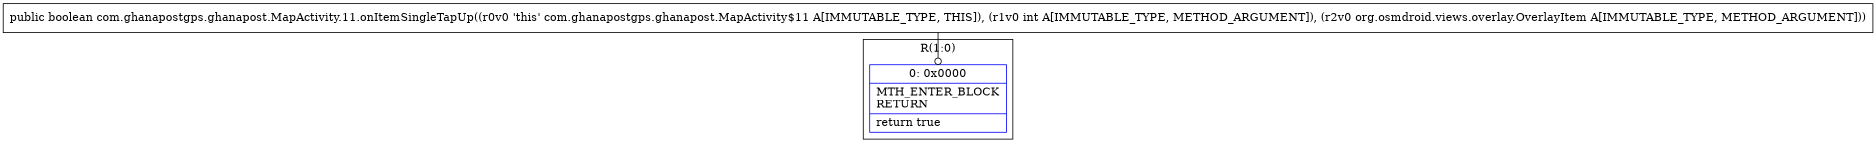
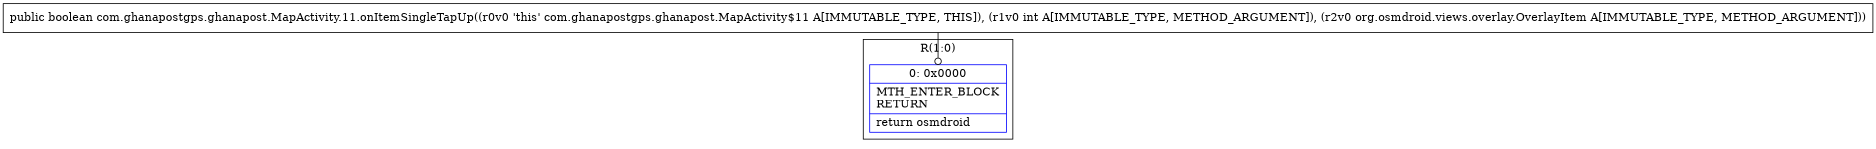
node "0: 0x0000": text "return true" -> "return osmdroid"
